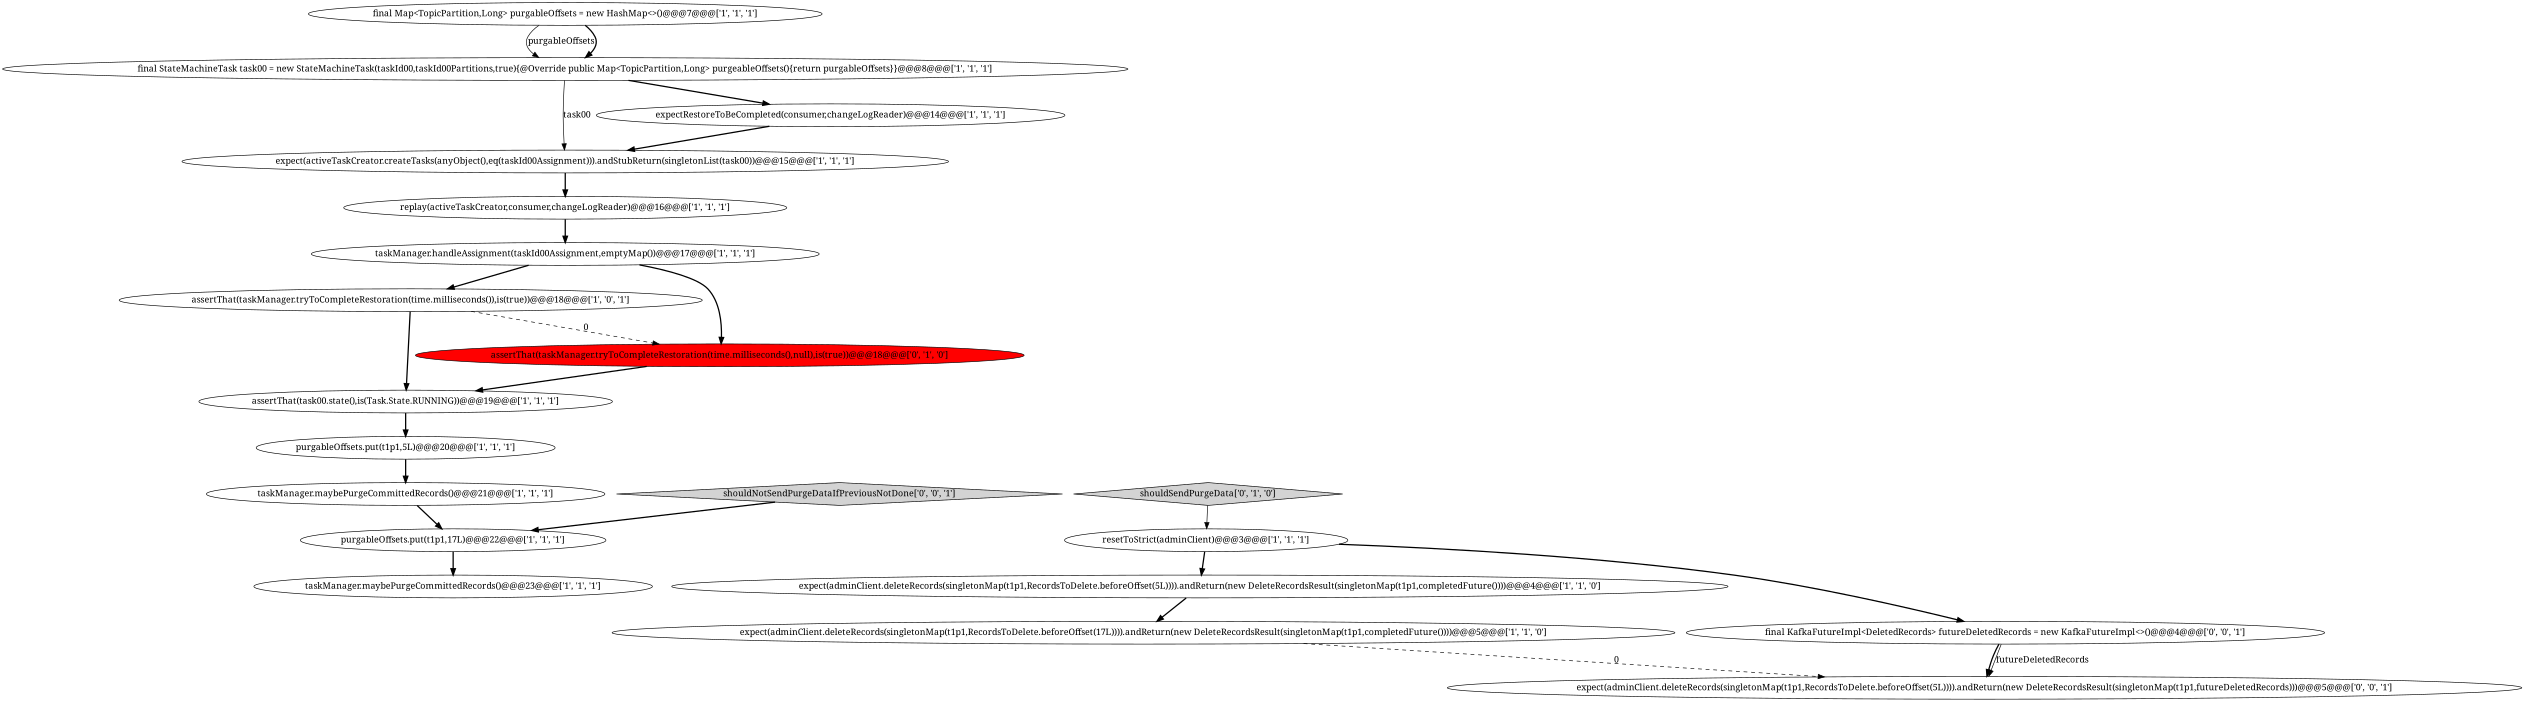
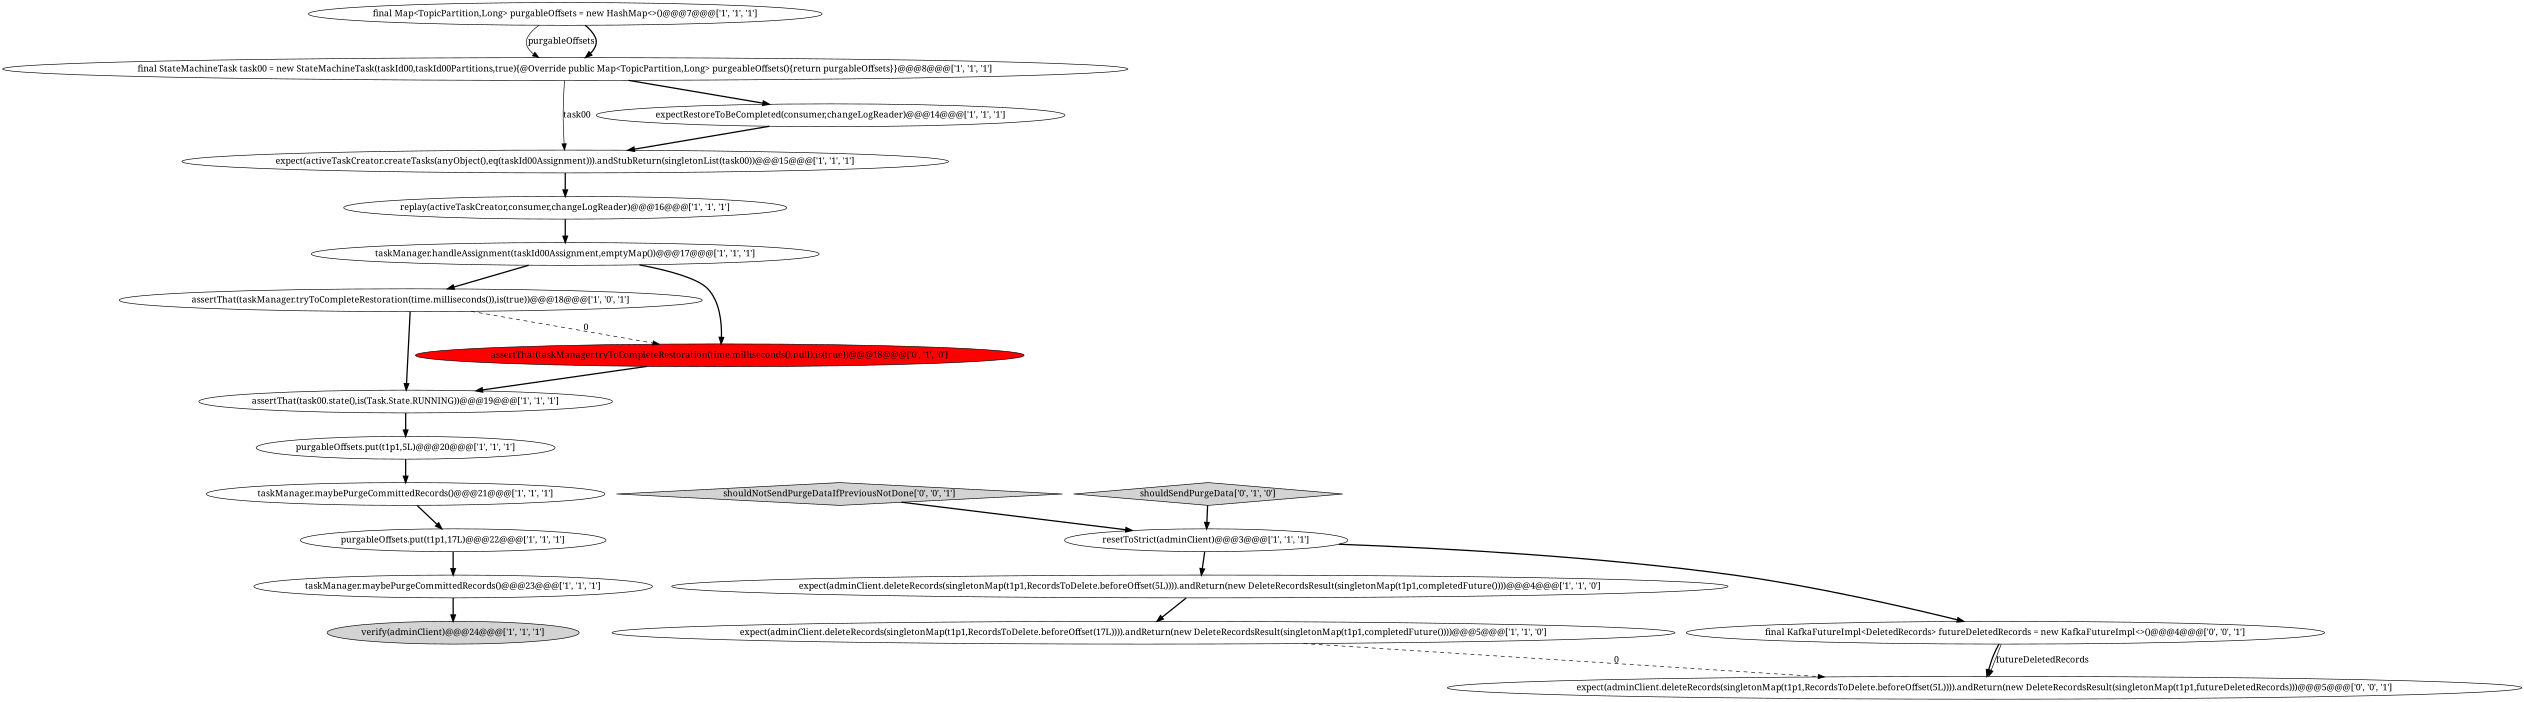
edge "shouldSendPurgeData['0', '1', '0']" -> "resetToStrict(adminClient)@@@3@@@['1', '1', '1']": style solid -> bold
edge "shouldNotSendPurgeDataIfPreviousNotDone['0', '0', '1']" -> "purgableOffsets.put(t1p1,17L)@@@22@@@['1', '1', '1']": now "shouldNotSendPurgeDataIfPreviousNotDone['0', '0', '1']" -> "resetToStrict(adminClient)@@@3@@@['1', '1', '1']"
node "verify(adminClient)@@@24@@@['1', '1', '1']": added
